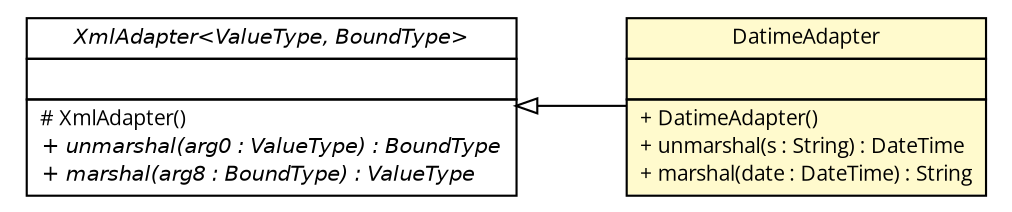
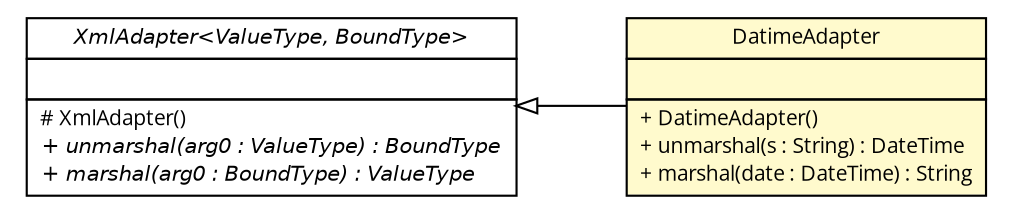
node "XmlAdapter<ValueType, BoundType>": text "+ marshal(arg8 : BoundType) : ValueType" -> "+ marshal(arg0 : BoundType) : ValueType"
